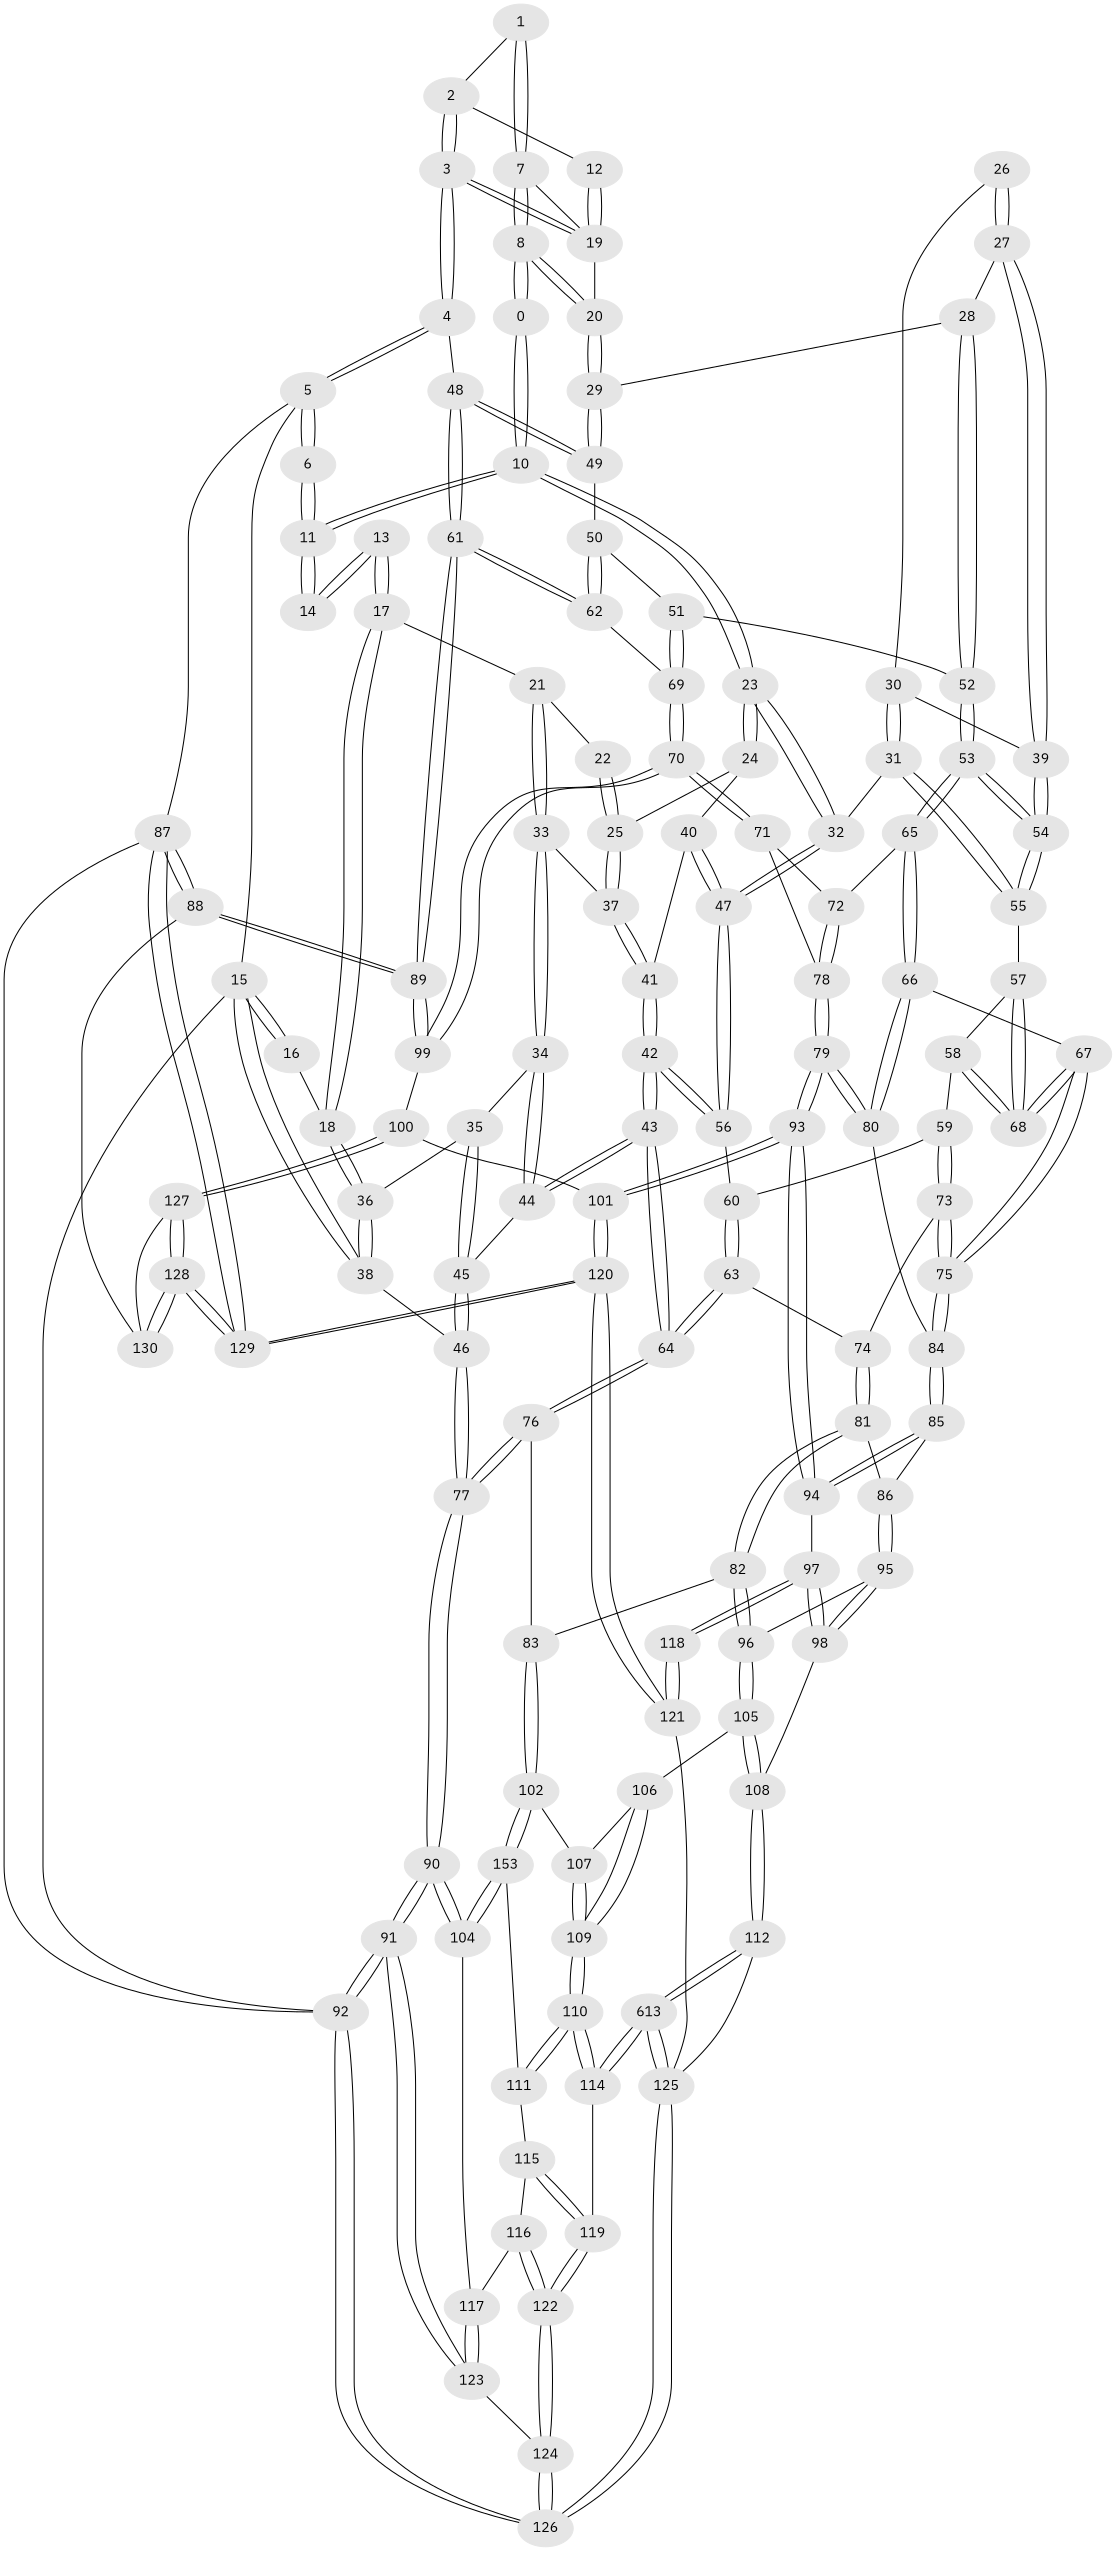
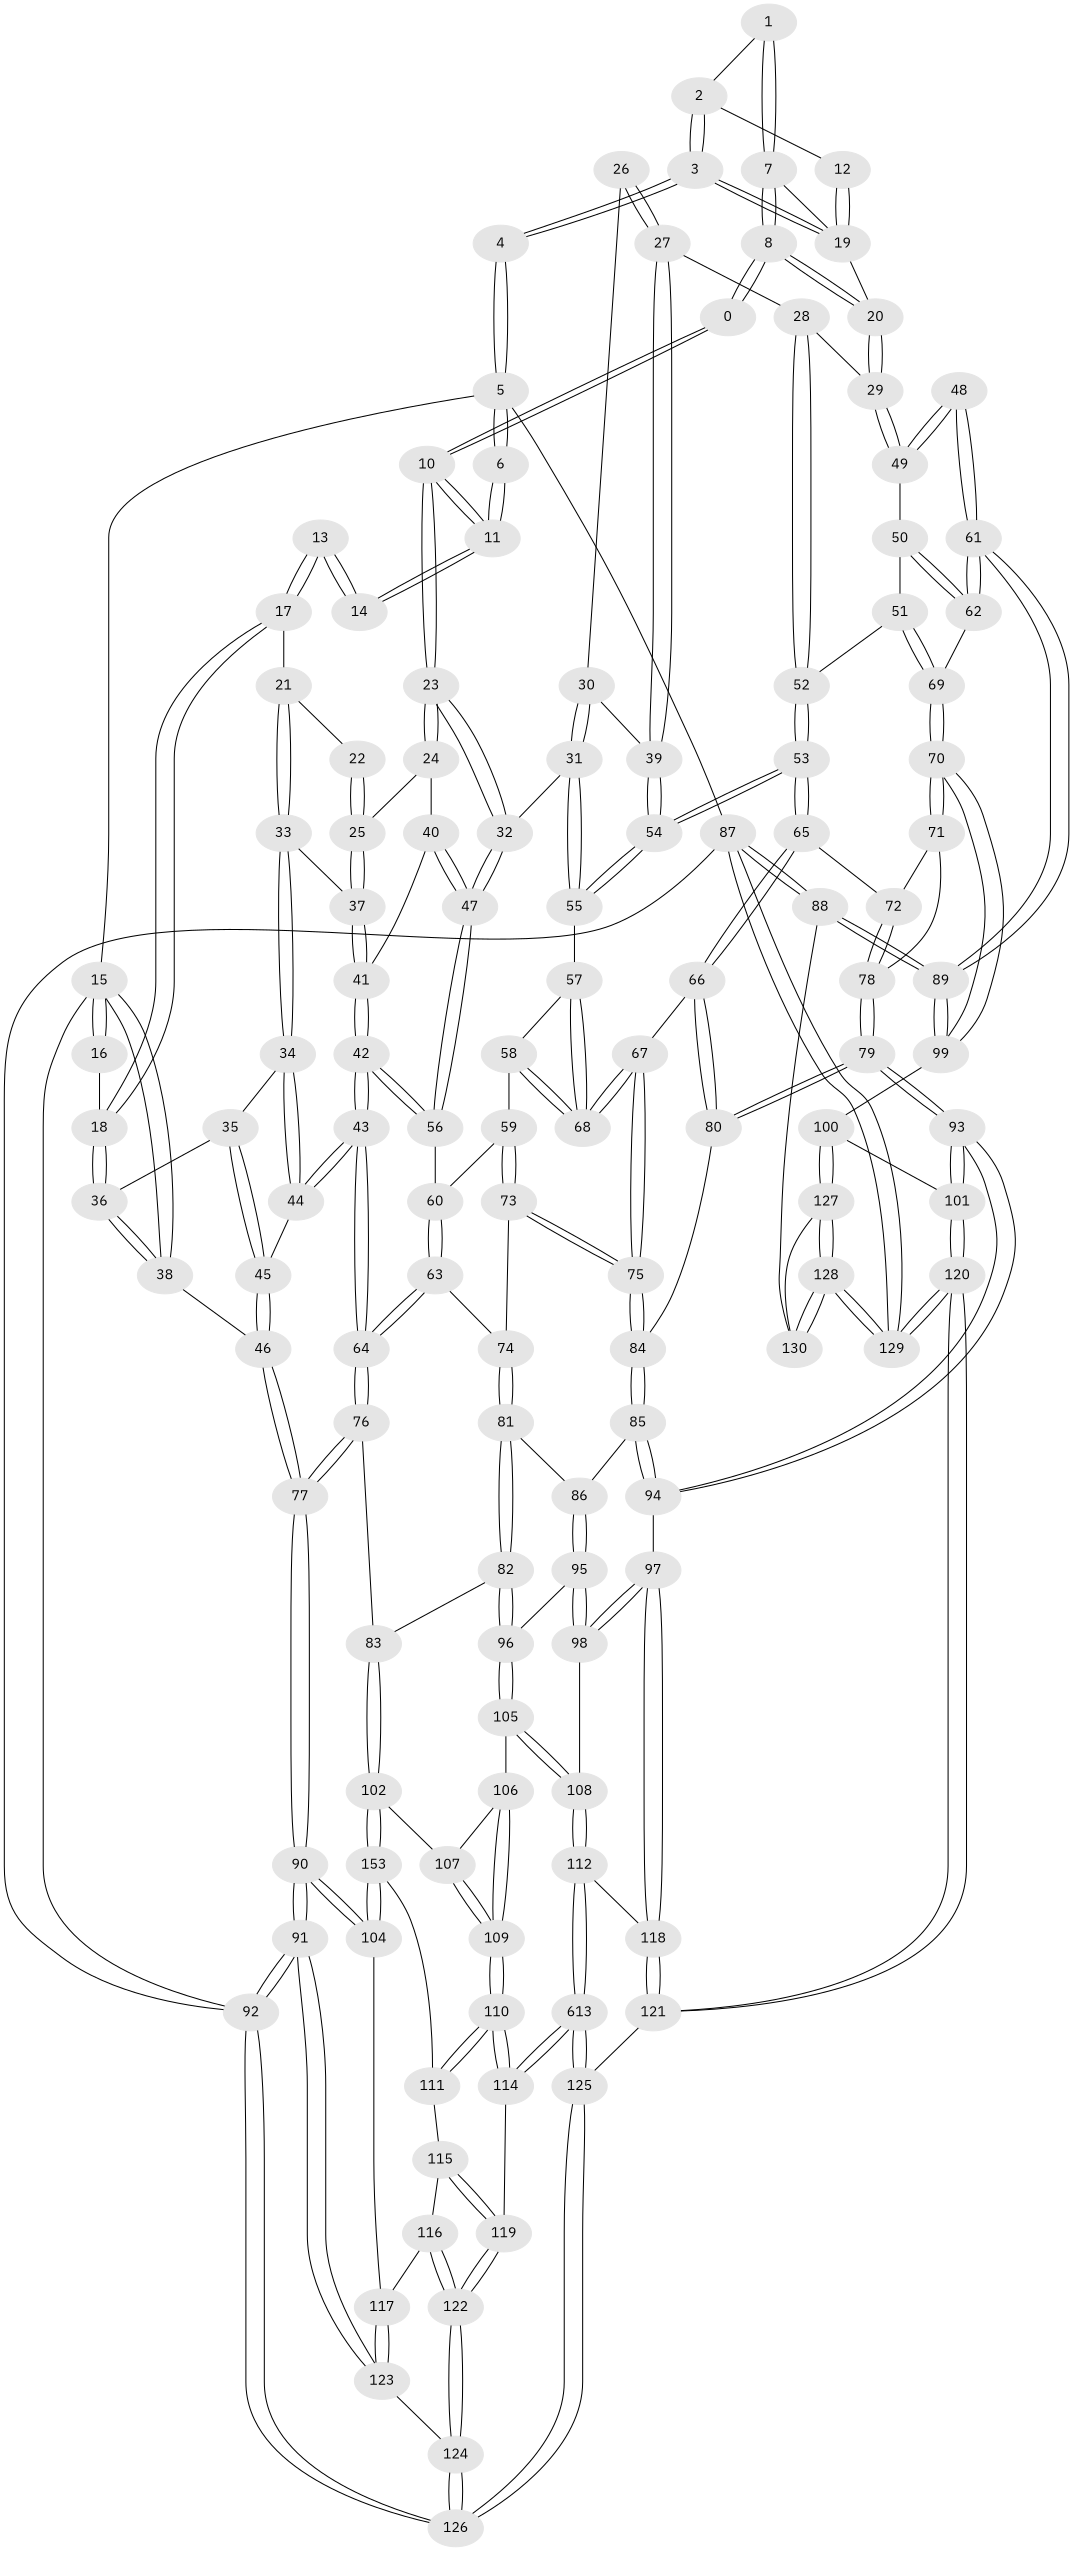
edge "4" -- "48": removed
edge "112" -- "125": now "112" -- "118"
